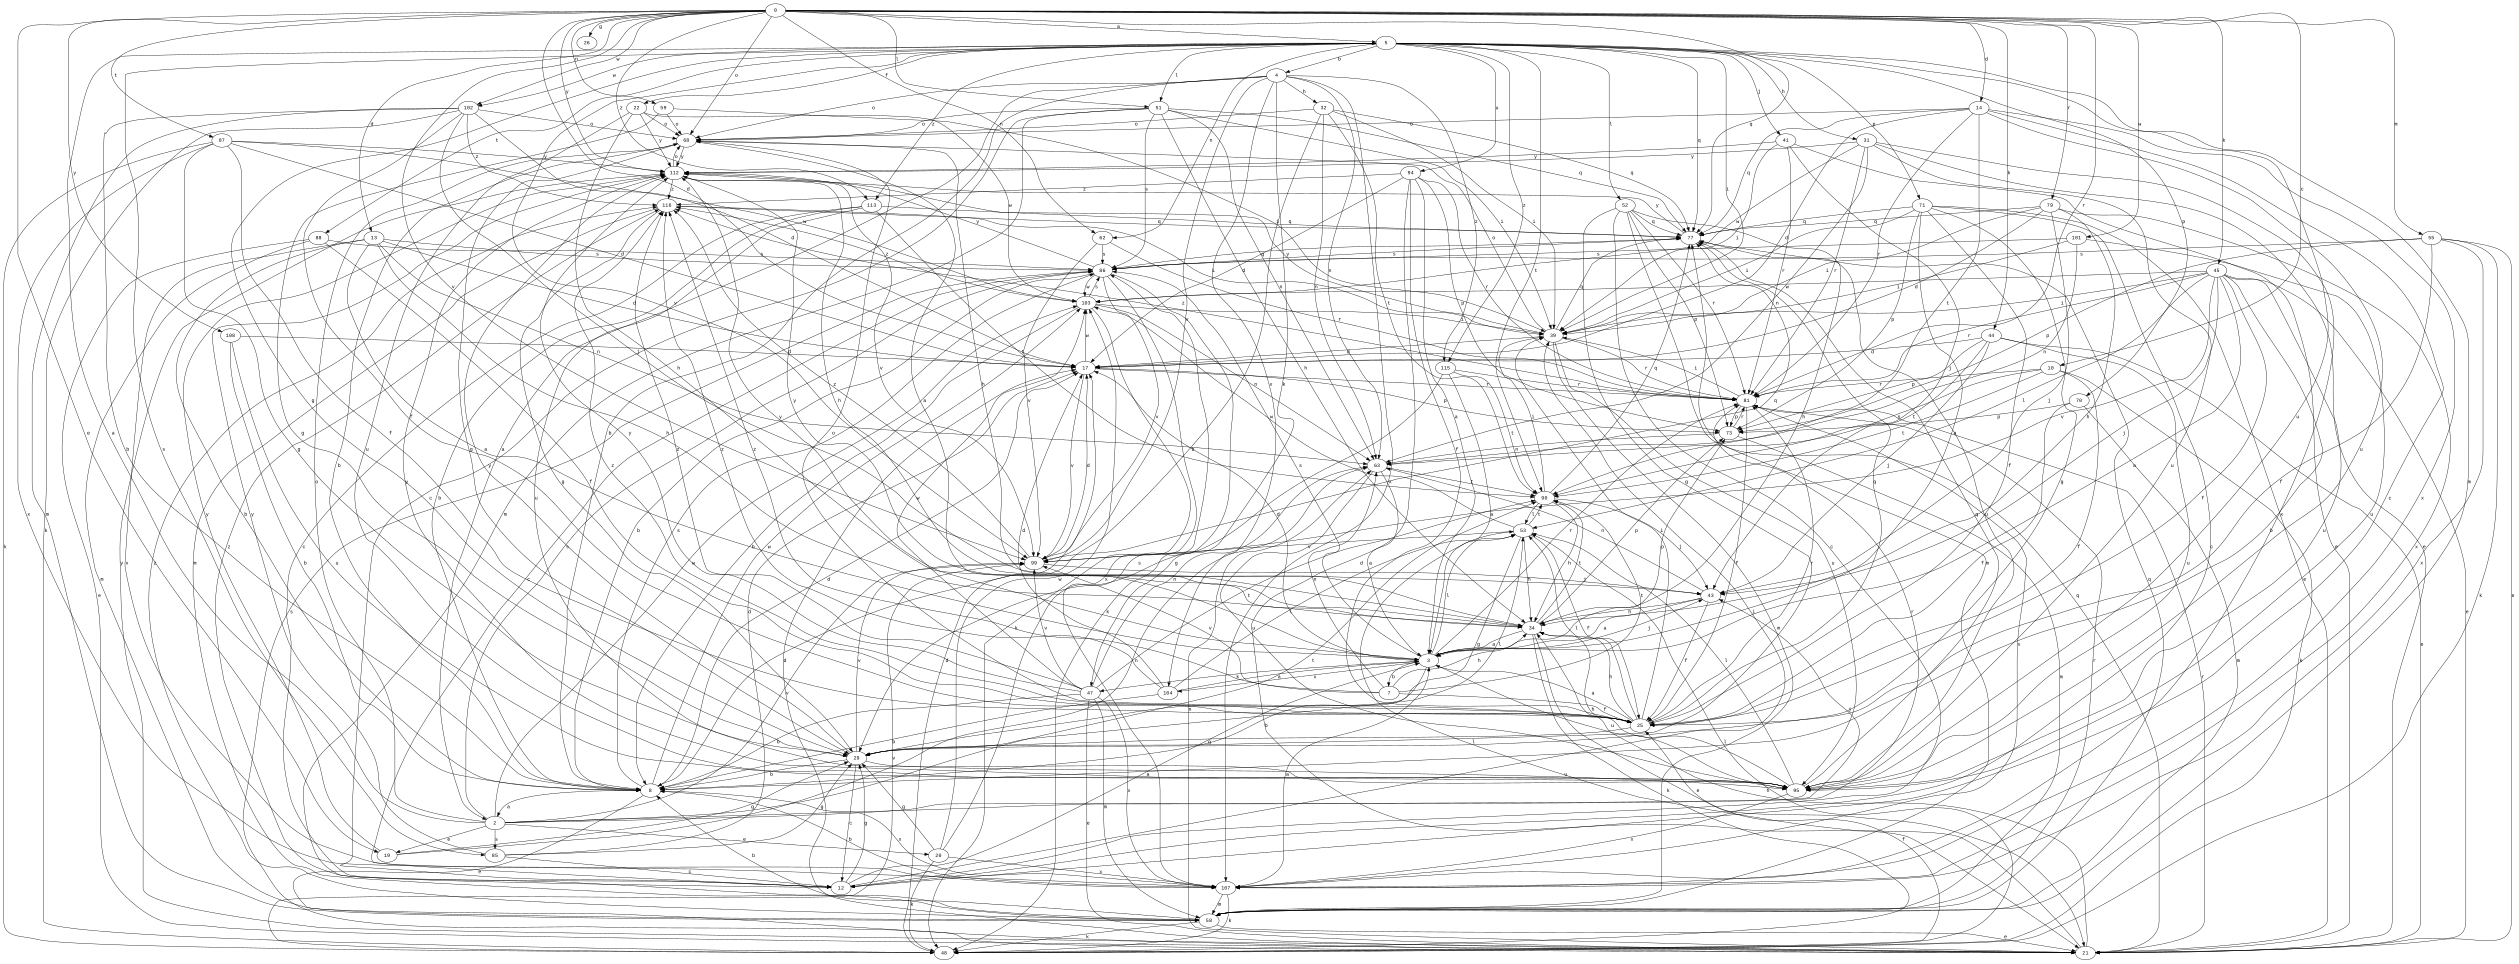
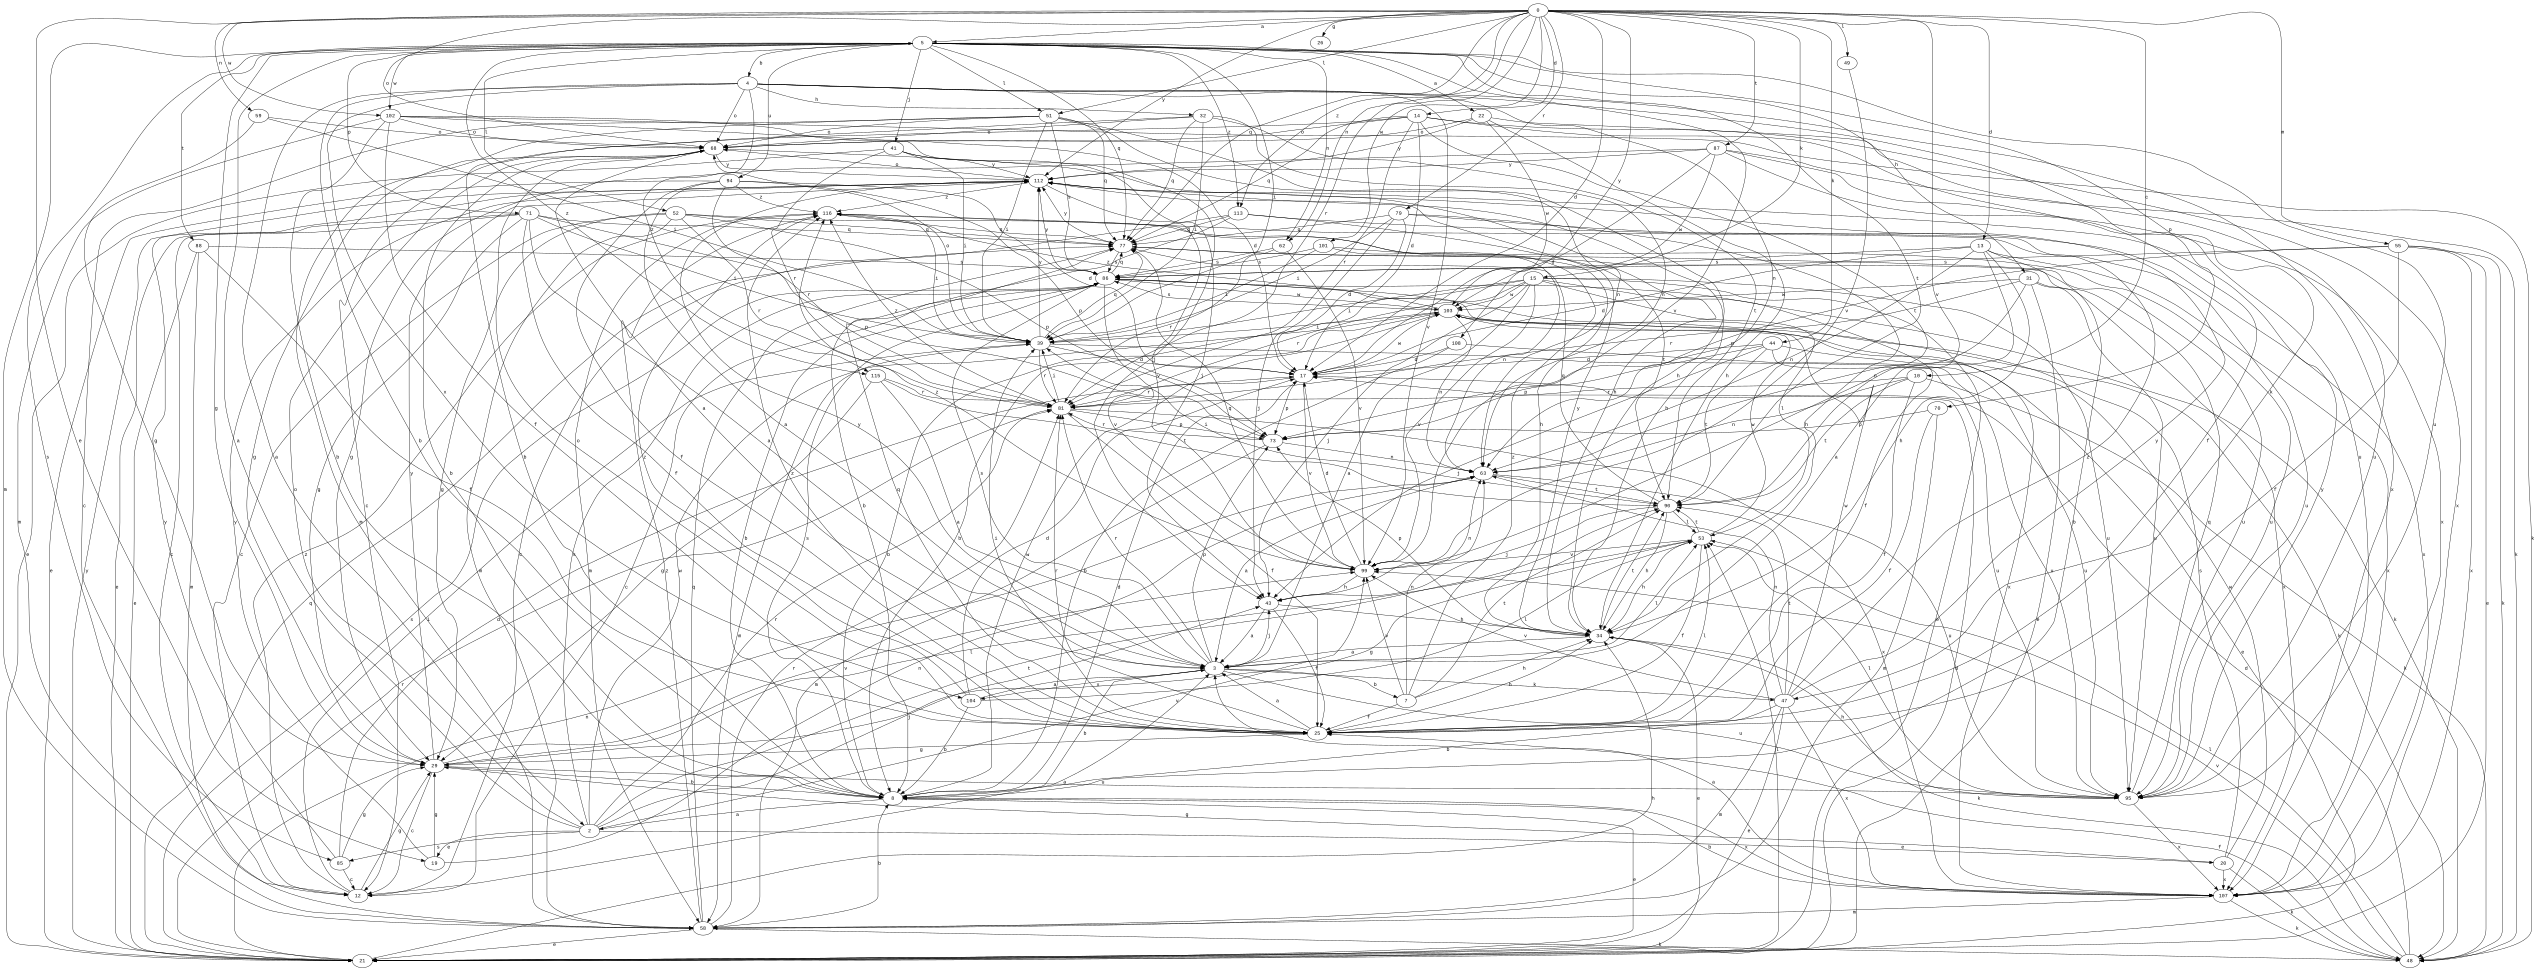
node "49": added
edge "5" -> "22": label "f" -> "a"
edge "31" -> "112": removed, label "y"
edge "102" -> "116": removed, label "z"
node "45": label "45" -> "15"
edge "116" -> "29": removed, label "g"
edge "3" -> "17": removed, label "d"
edge "94" -> "21": label "d" -> "e"
edge "99" -> "43": label "j" -> "h"
